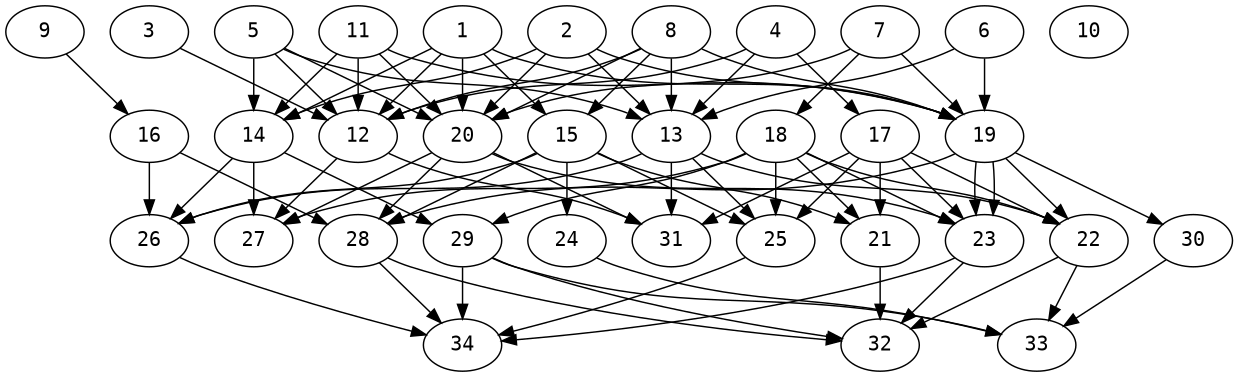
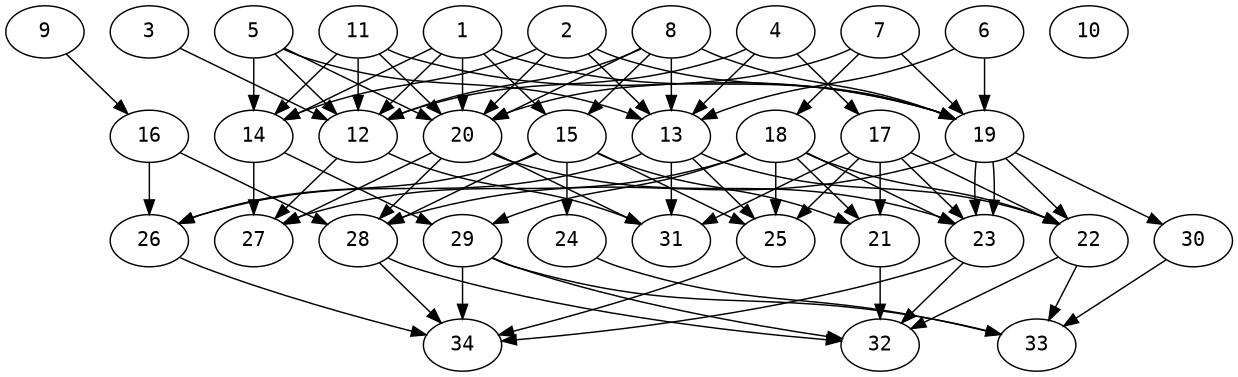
edge "14" -> "26": removed
